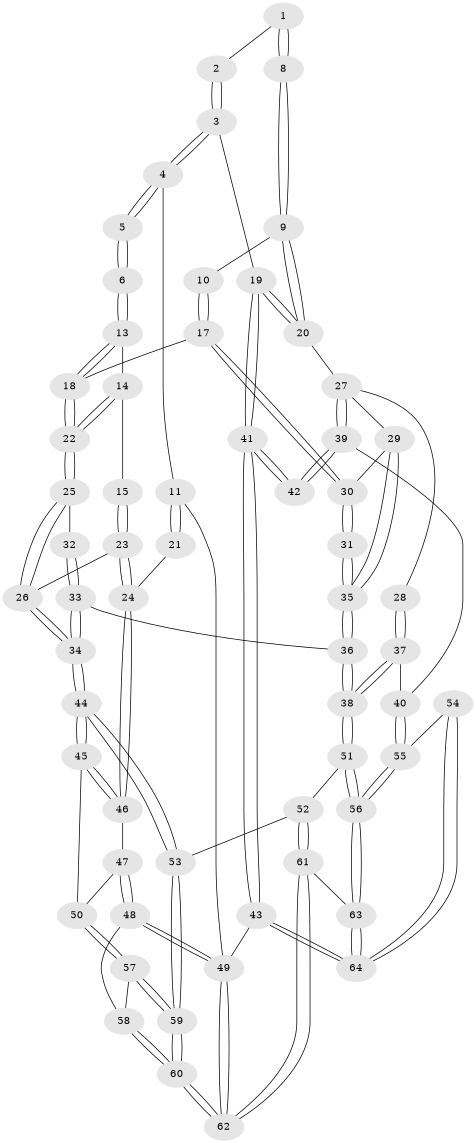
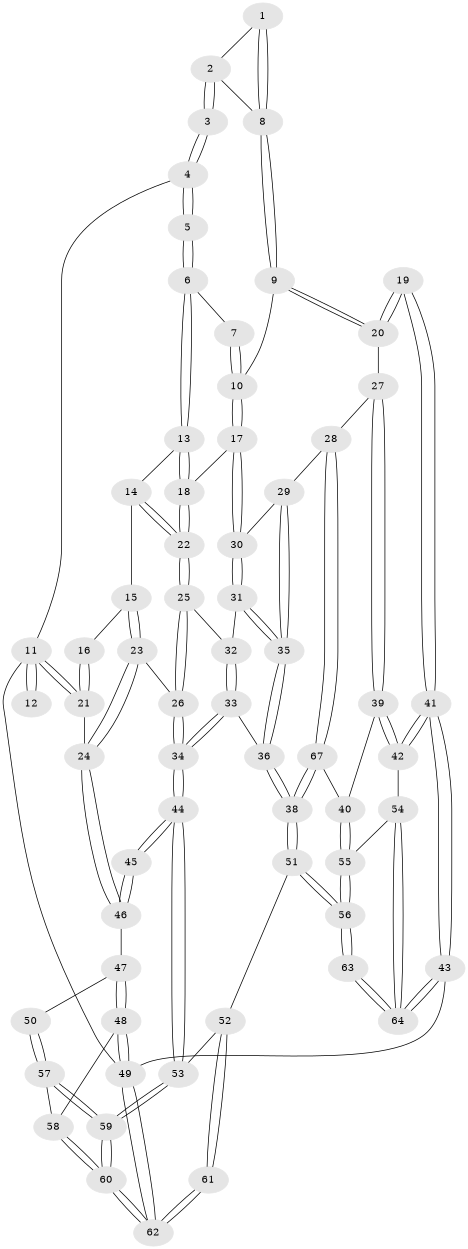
edge "2" -- "8": added
edge "3" -- "19": removed
node "7": added
edge "27" -- "29": now "28" -- "29"
edge "31" -- "32": added
node "16": added
node "37": label "37" -> "67"
node "12": added
edge "42" -- "54": added
edge "45" -- "50": removed
edge "61" -- "63": removed
